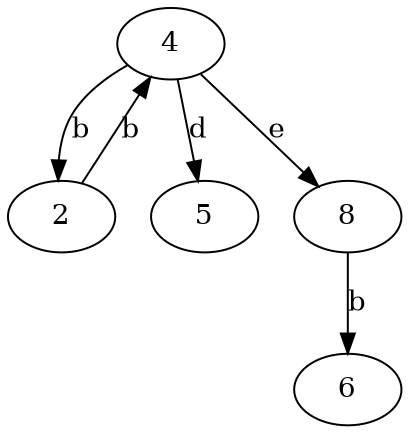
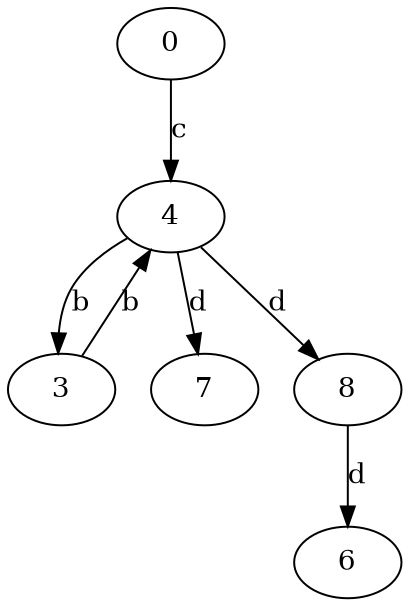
node "0": added
edge "4" -> "8": label "e" -> "d"
node "2": label "2" -> "3"
node "5": label "5" -> "7"
edge "8" -> "6": label "b" -> "d"
